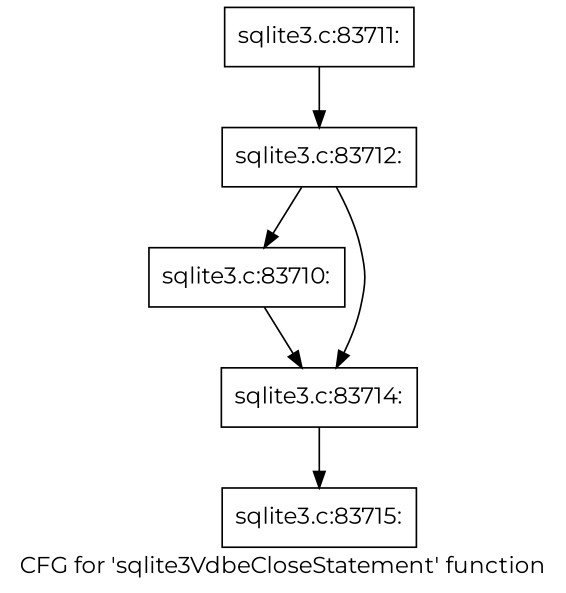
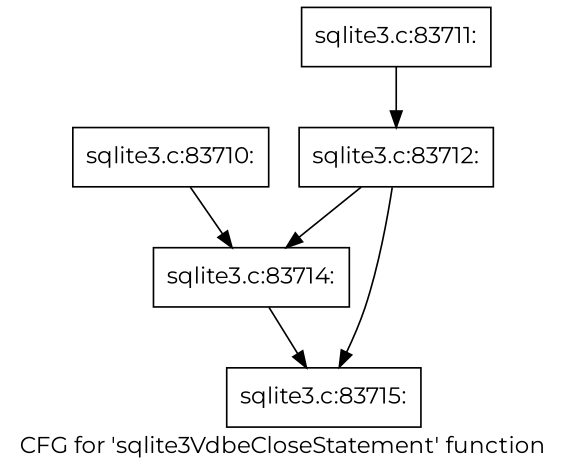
edge "sqlite3.c:83712:" -> "sqlite3.c:83710:": now "sqlite3.c:83712:" -> "sqlite3.c:83715:"
